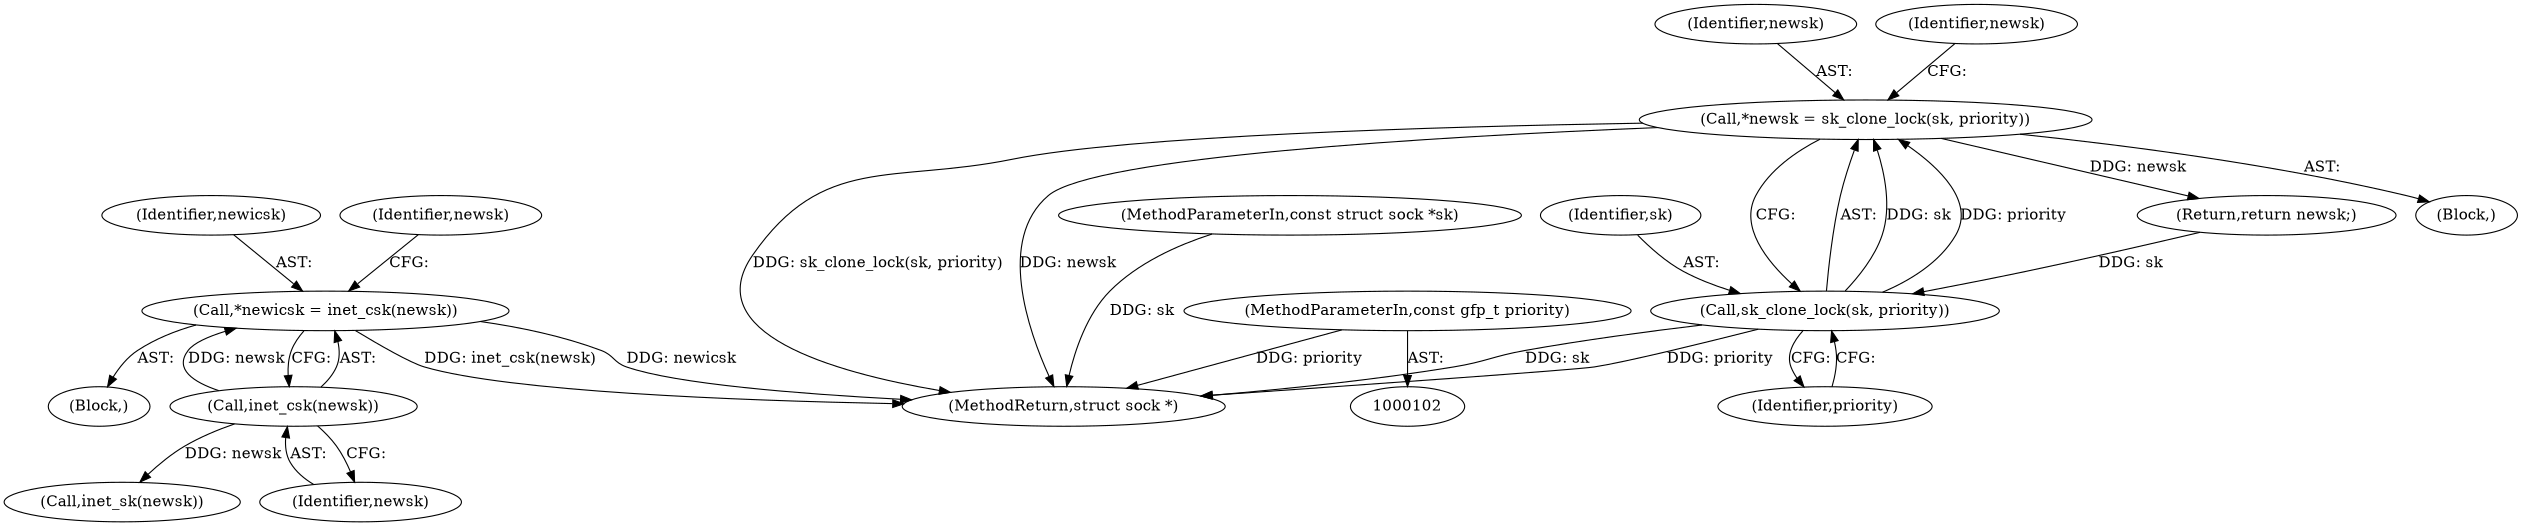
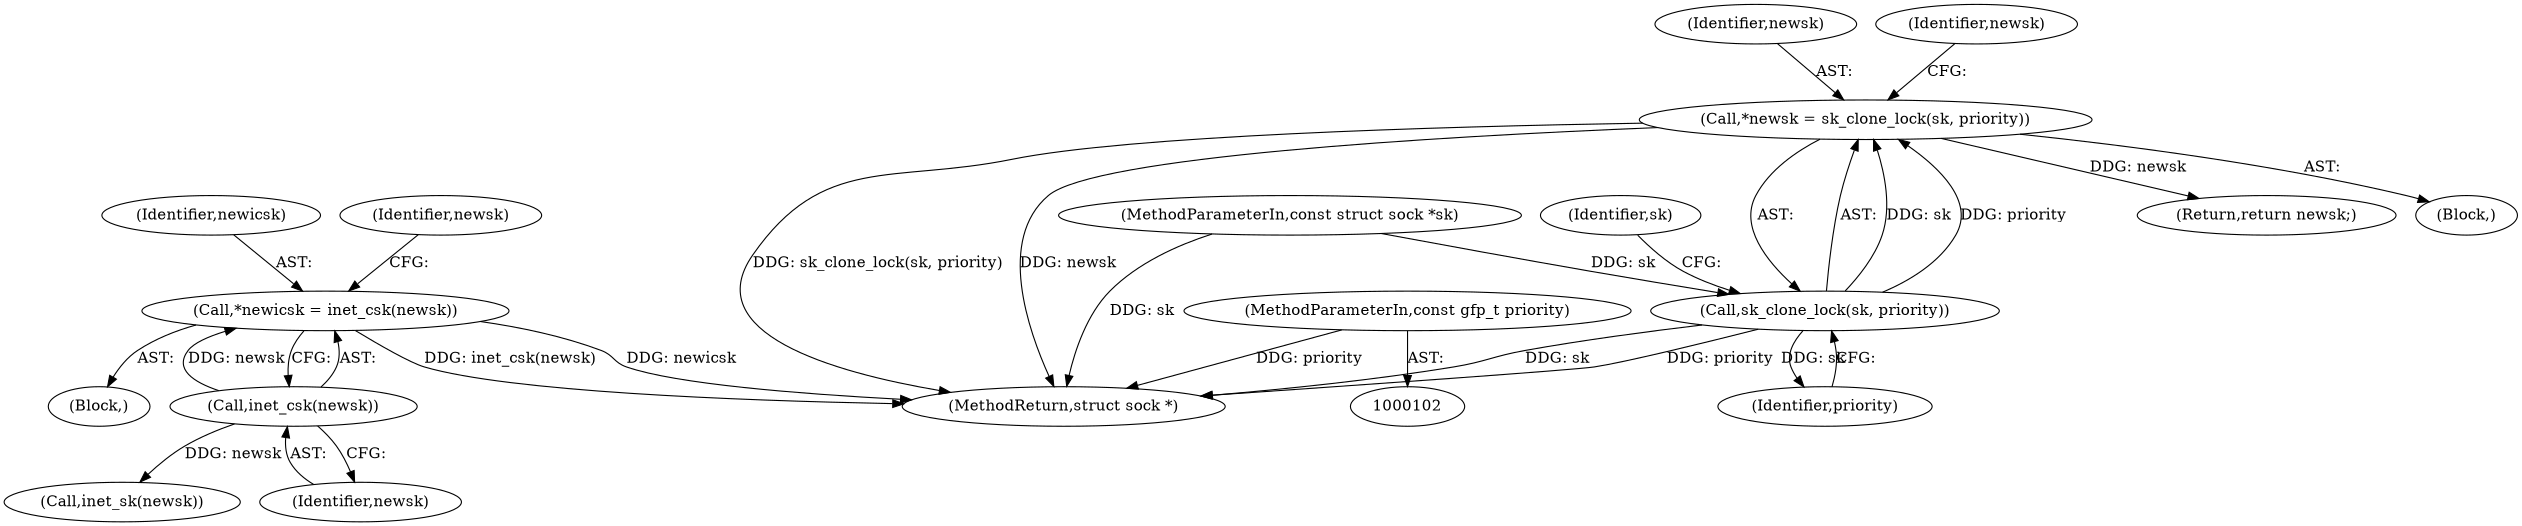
edge "(Call,*newsk = sk_clone_lock(sk, priority))" -> "(Call,sk_clone_lock(sk, priority))": label "CFG: " -> "AST: "
edge "(Identifier,sk)" -> "(Call,sk_clone_lock(sk, priority))": label "AST: " -> "CFG: "
edge "(Return,return newsk;)" -> "(Call,sk_clone_lock(sk, priority))": now "(MethodParameterIn,const struct sock *sk)" -> "(Call,sk_clone_lock(sk, priority))"
edge "(Call,sk_clone_lock(sk, priority))" -> "(Identifier,priority)": label "CFG: " -> "DDG: sk"
